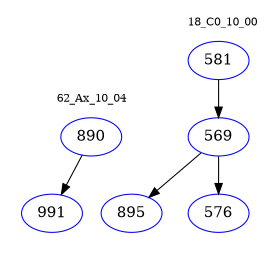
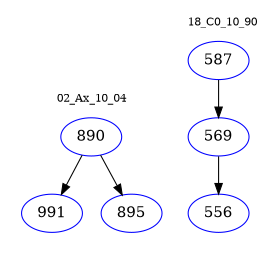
cluster "18_C0_10_00": label "18_C0_10_00" -> "18_C0_10_90"
node "581": label "581" -> "587"
cluster "62_Ax_10_04": label "62_Ax_10_04" -> "02_Ax_10_04"
edge "569" -> "895": now "890" -> "895"
node "576": label "576" -> "556"
